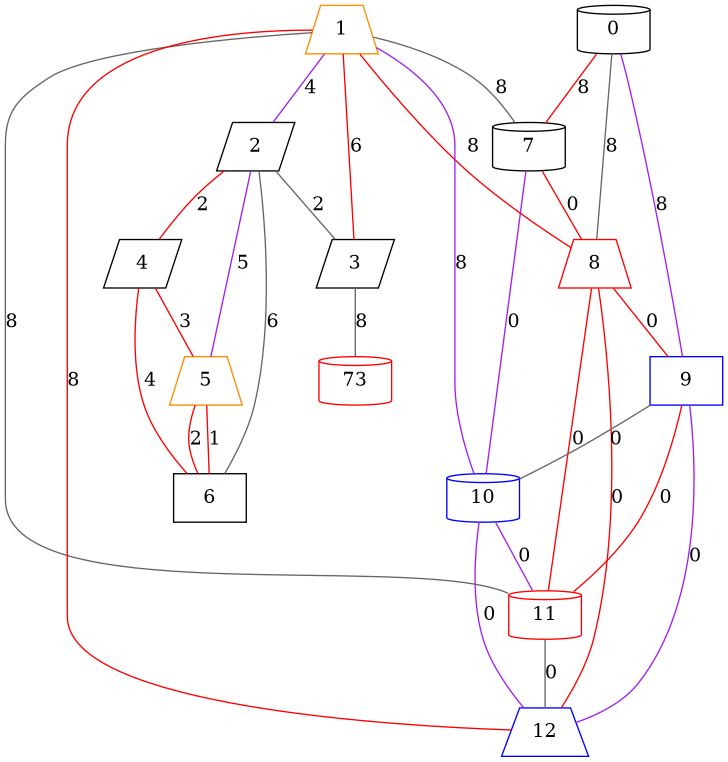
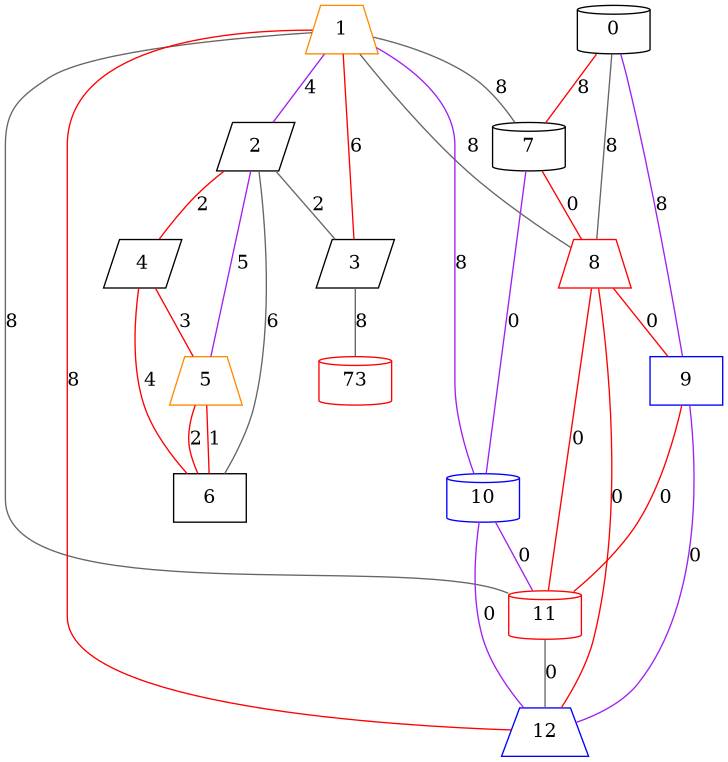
edge "1" -- "8": color red -> gray40
edge "9" -- "10": removed, label "0"
